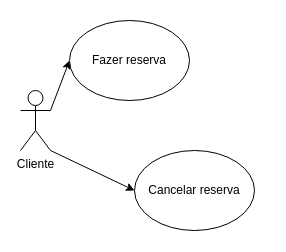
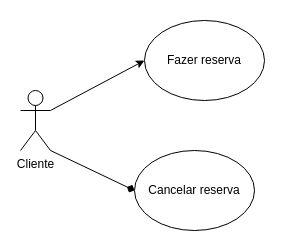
node "Fazer reserva": moved (130, 61) -> (205, 61)
edge "Cliente" -> "Cancelar reserva": arrowhead classic -> diamond
